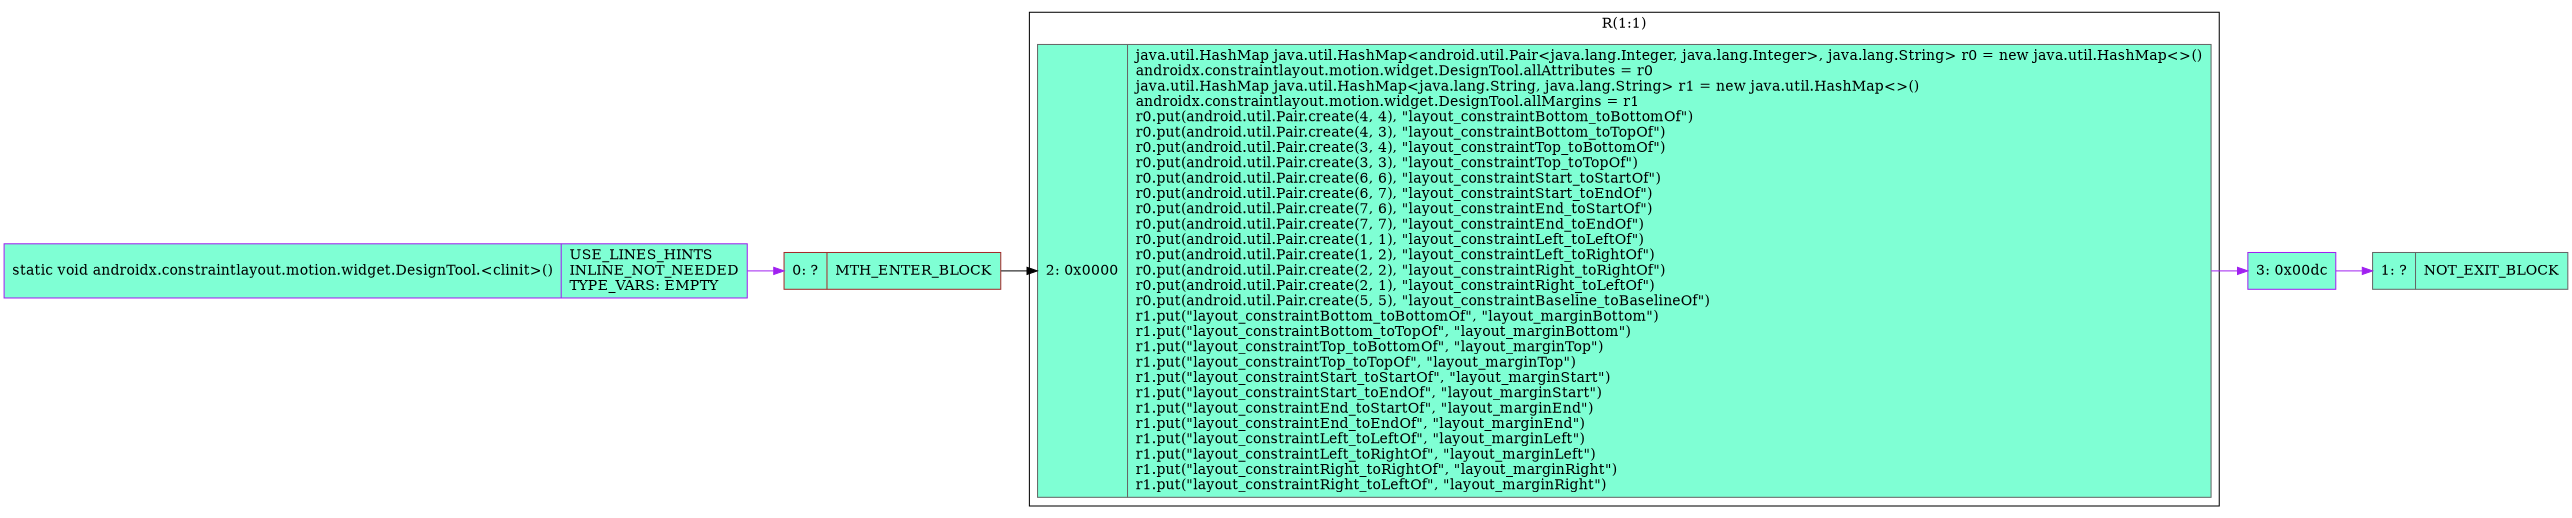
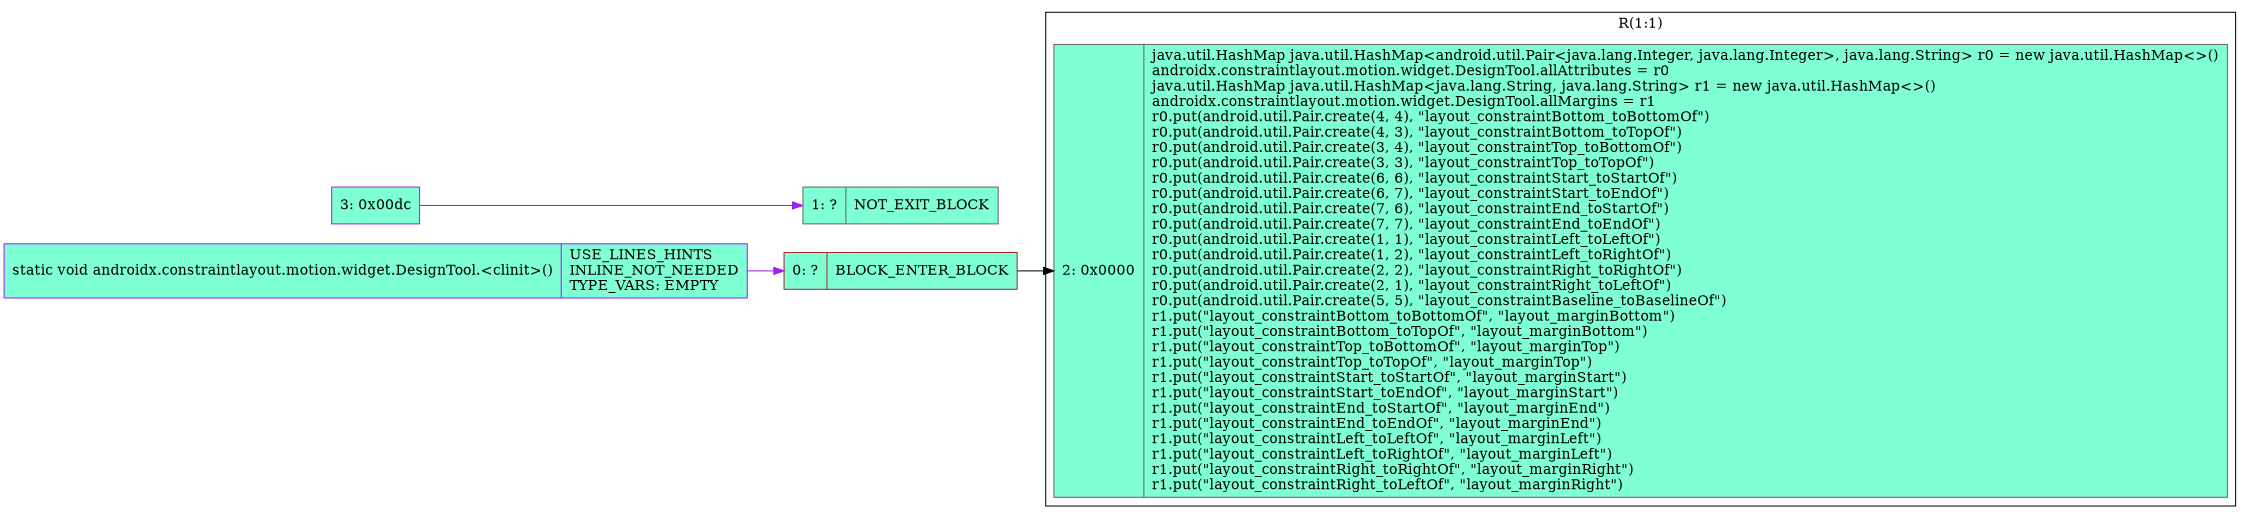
node "0: ?": text "MTH_ENTER_BLOCK" -> "BLOCK_ENTER_BLOCK"
edge "2: 0x0000" -> "3: 0x00dc": removed
